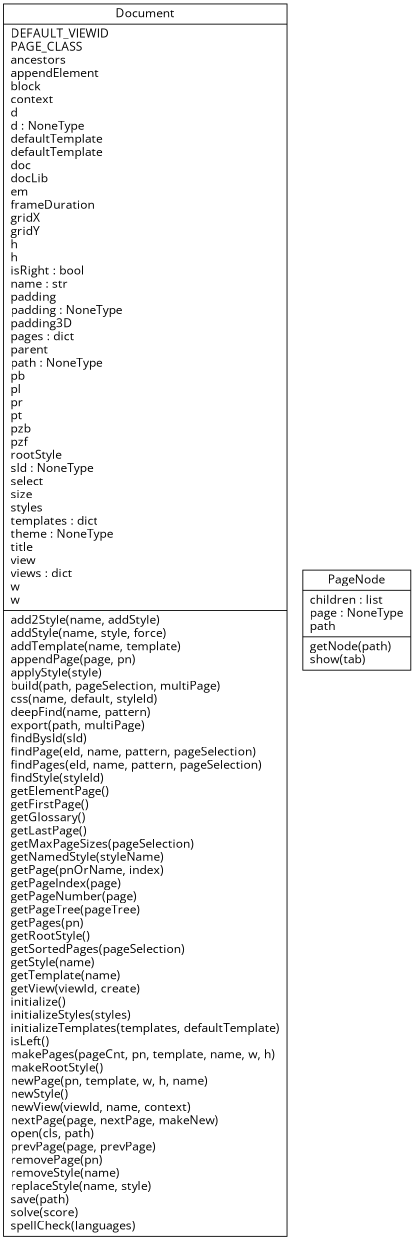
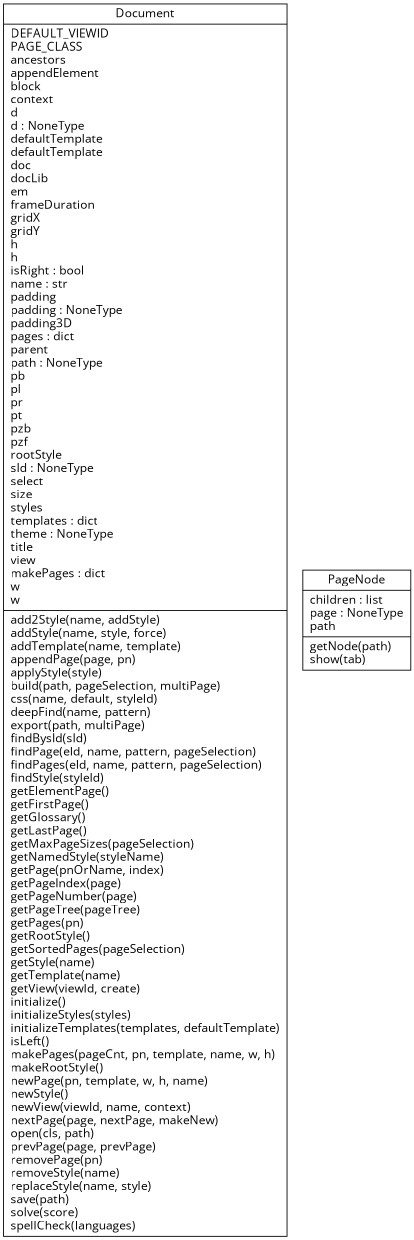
node "Document": text "views : dict" -> "makePages : dict"
